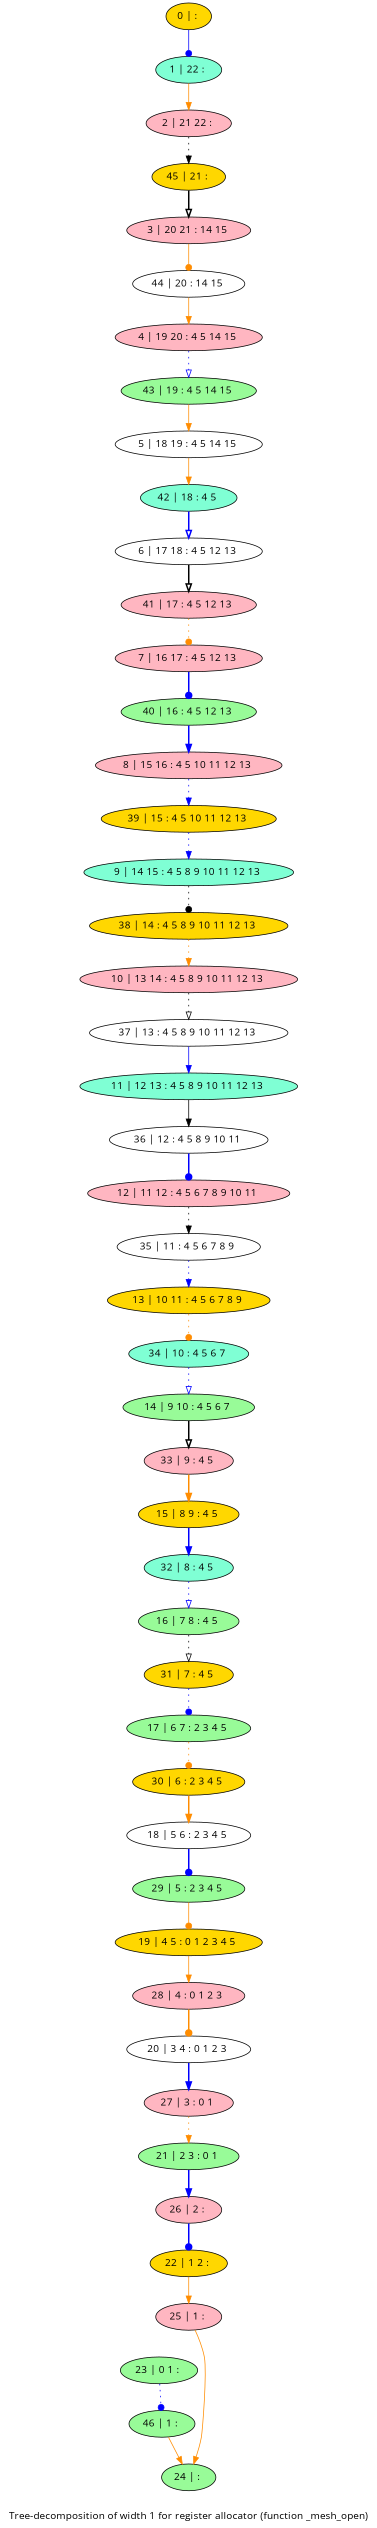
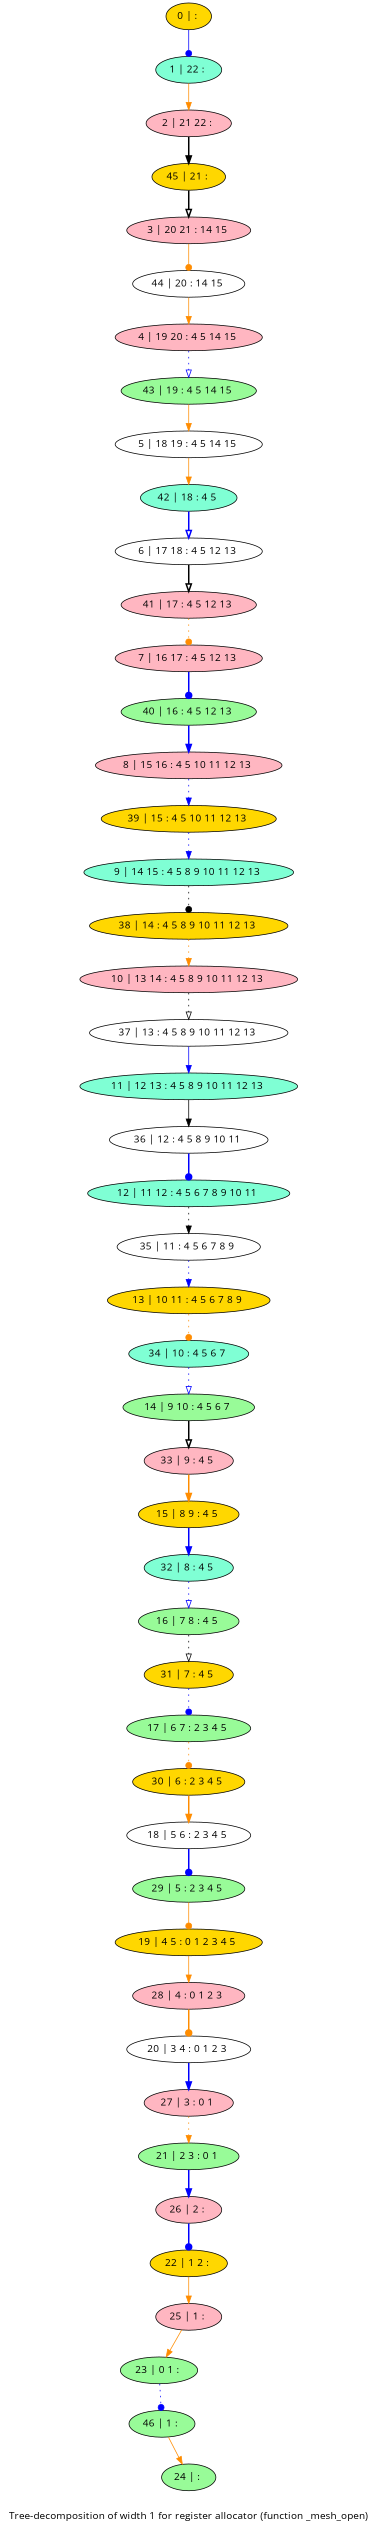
edge "2 | 21 22 :" -> "45 | 21 :": style dotted -> bold
node "12 | 11 12 : 4 5 6 7 8 9 10 11": fillcolor lightpink -> aquamarine
edge "25 | 1 :" -> "24 | :": now "25 | 1 :" -> "23 | 0 1 :"
